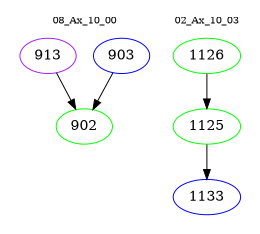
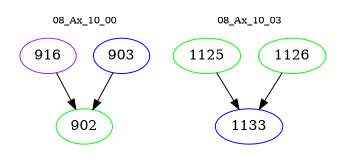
cluster "02_Ax_10_03": label "02_Ax_10_03" -> "08_Ax_10_03"
node "913": label "913" -> "916"
edge "1126" -> "1125": now "1126" -> "1133"
